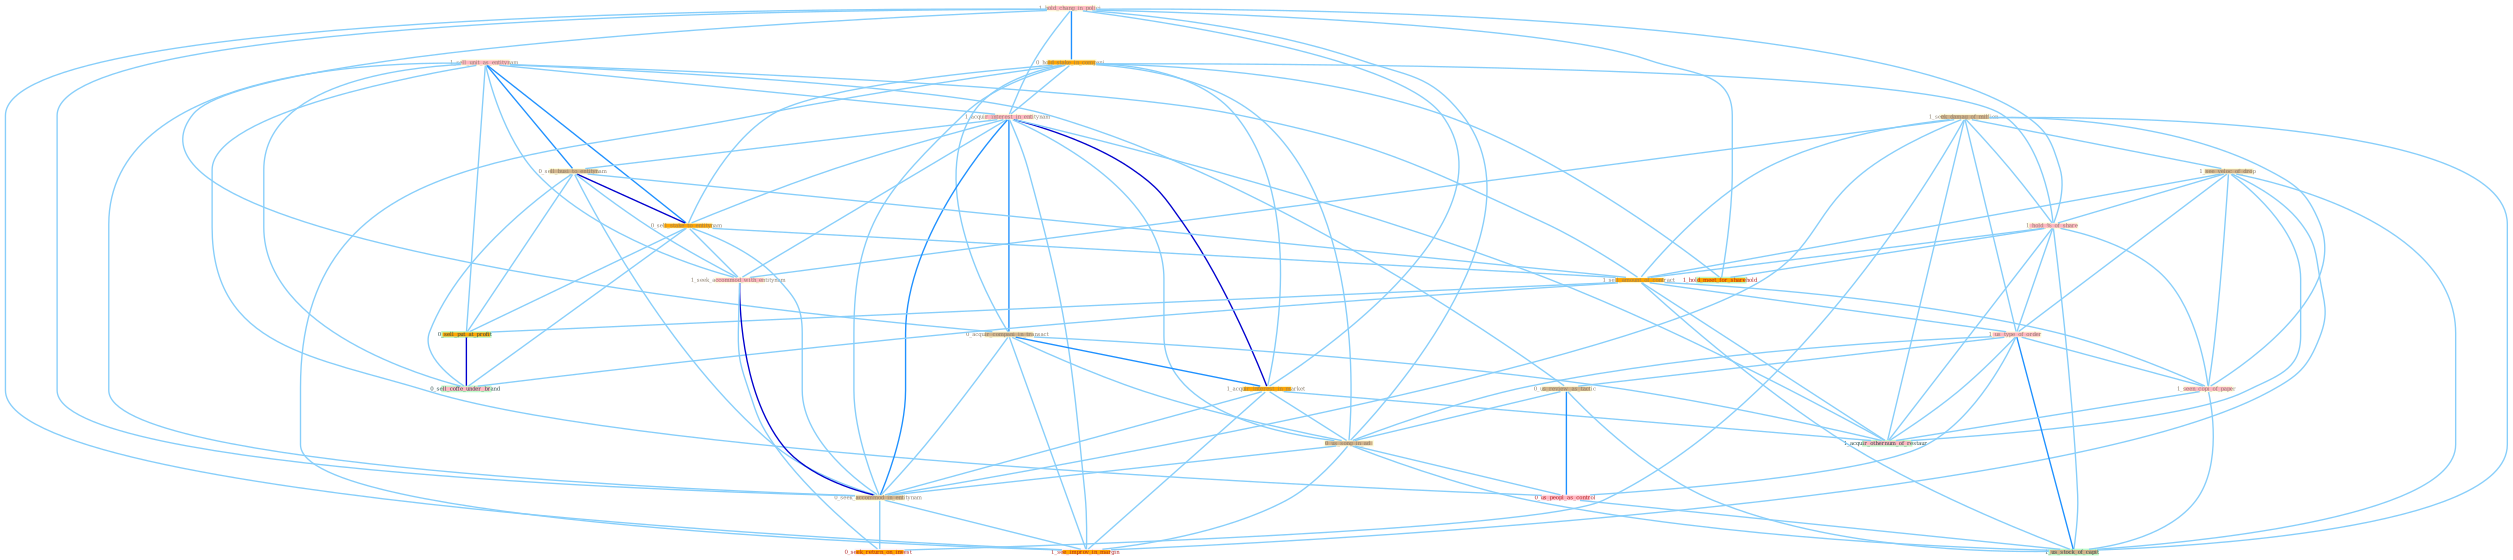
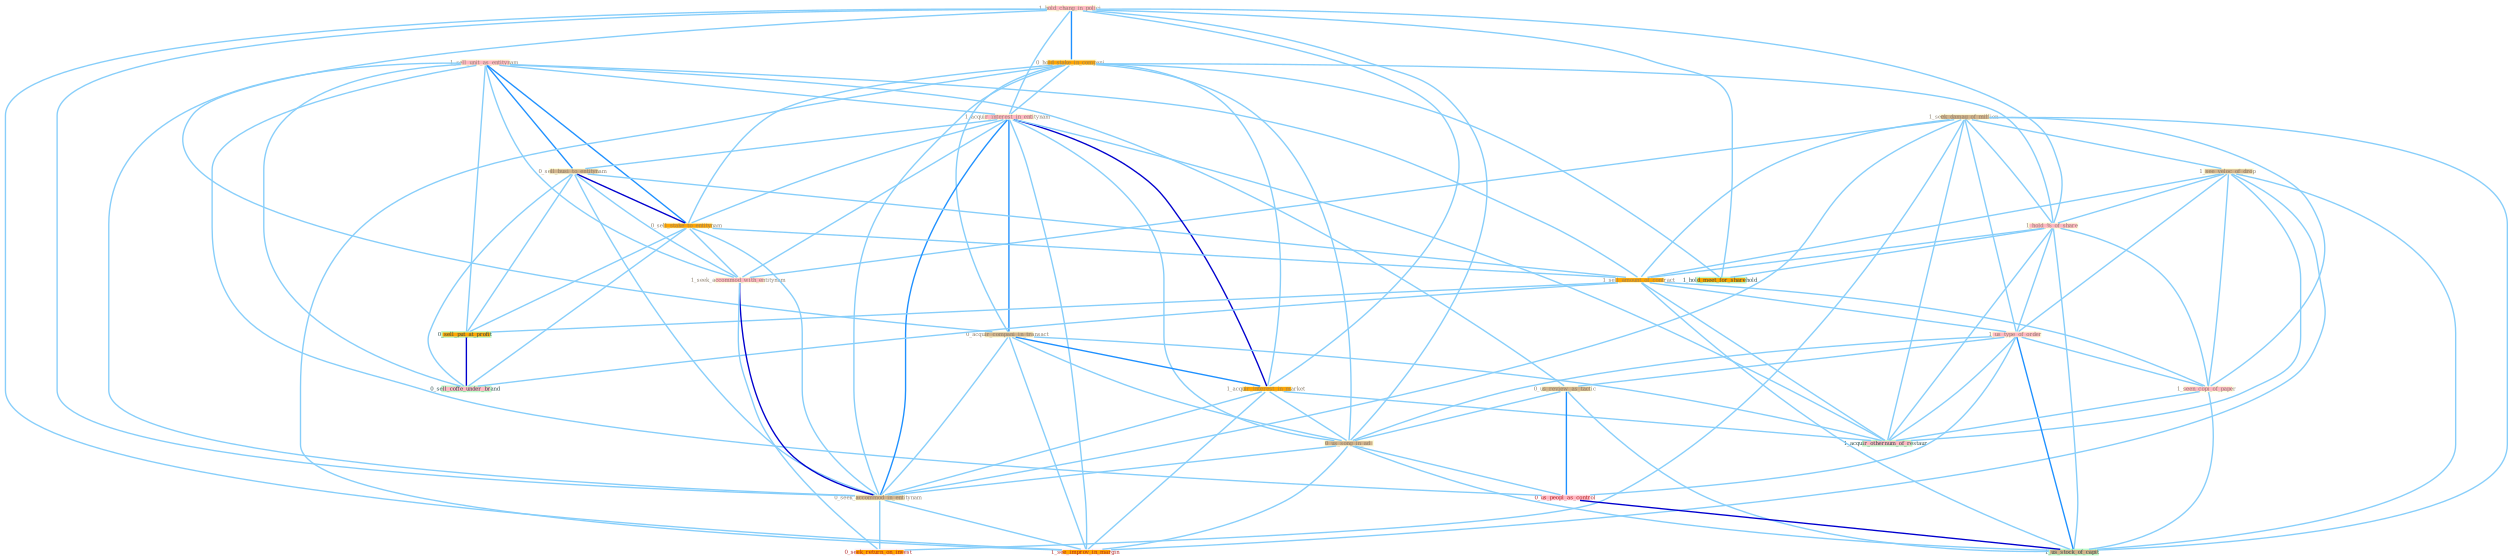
node "1_hold_meet_for_sharehold": fontcolor #b22222 -> #2f4f4f
edge "0_us_peopl_as_control" -- "1_us_stock_of_capit": color #87cefa -> #0000cd
